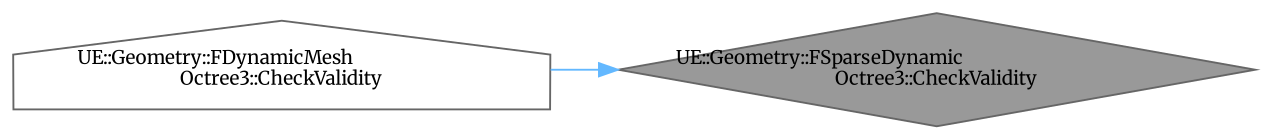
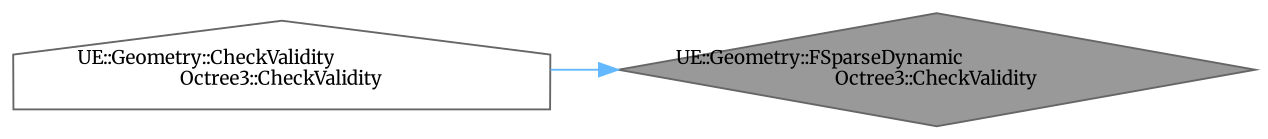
node "UE::Geometry::FDynamicMesh Octree3::CheckValidity": label "UE::Geometry::FDynamicMesh Octree3::CheckValidity" -> "UE::Geometry::CheckValidity Octree3::CheckValidity"
